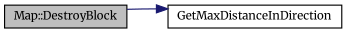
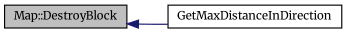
edge "Map::DestroyBlock" -> "GetMaxDistanceInDirection": reversed
